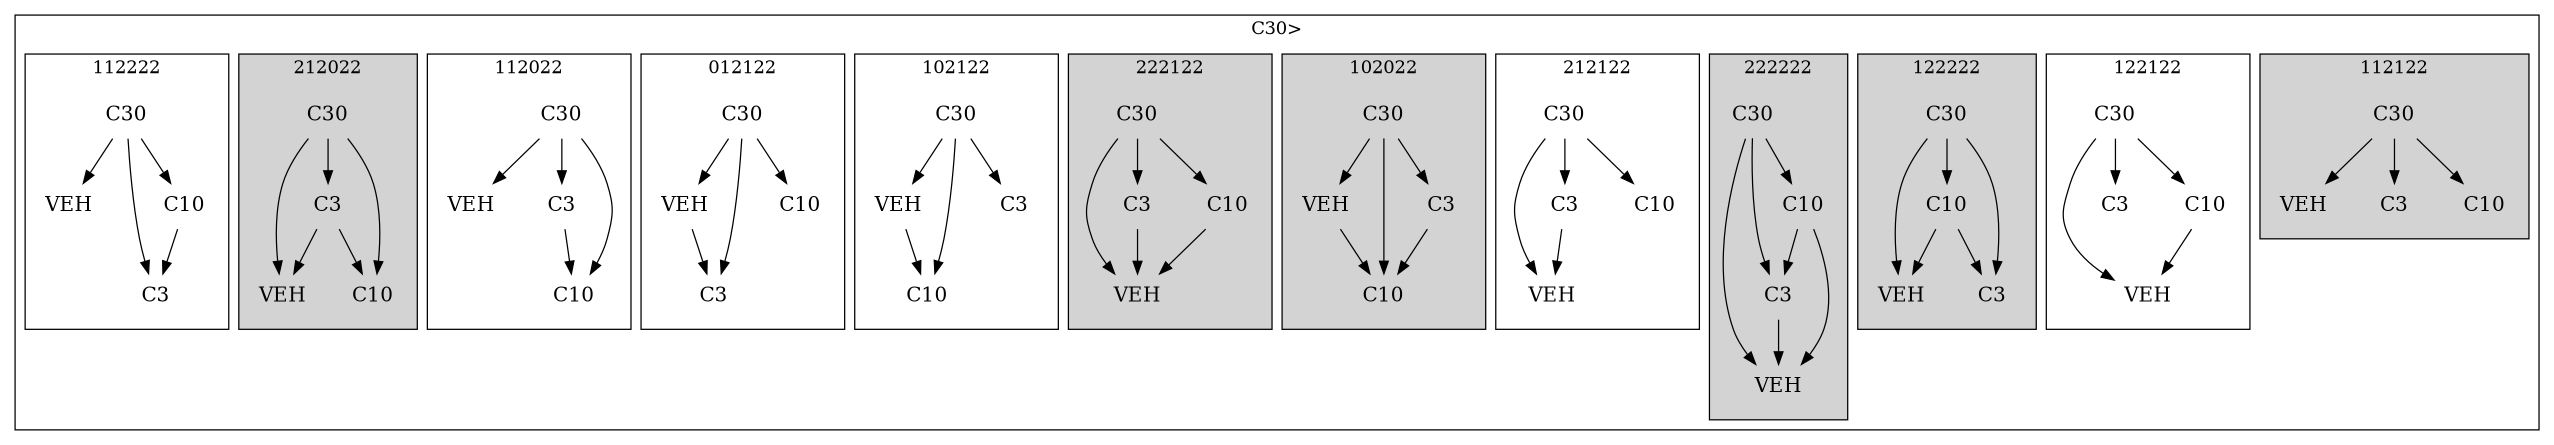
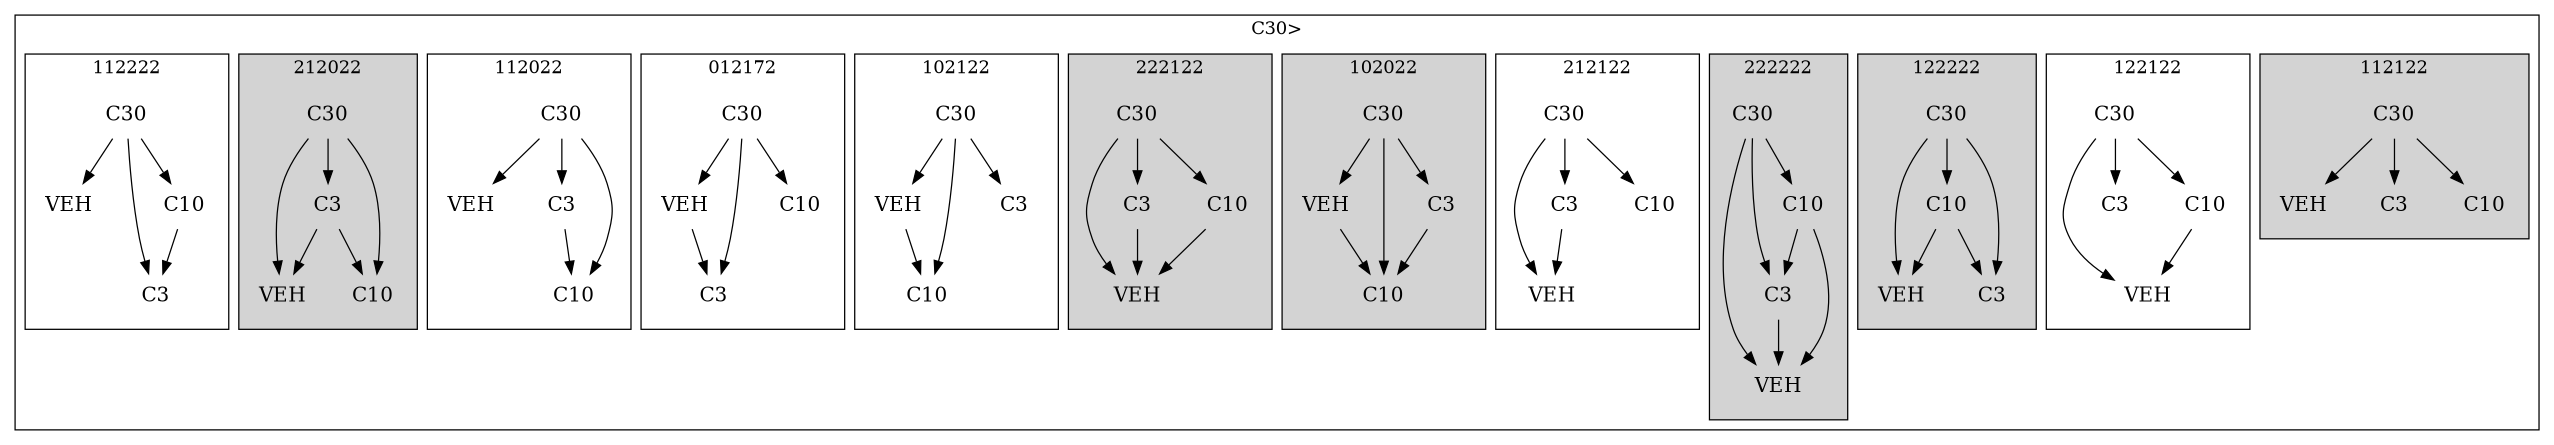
cluster "012122": label "012122" -> "012172"
